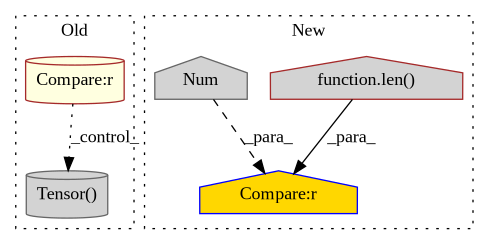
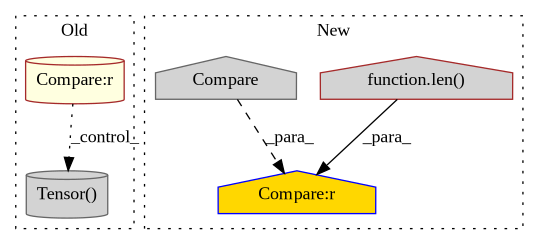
node "Num": label "Num" -> "Compare"
